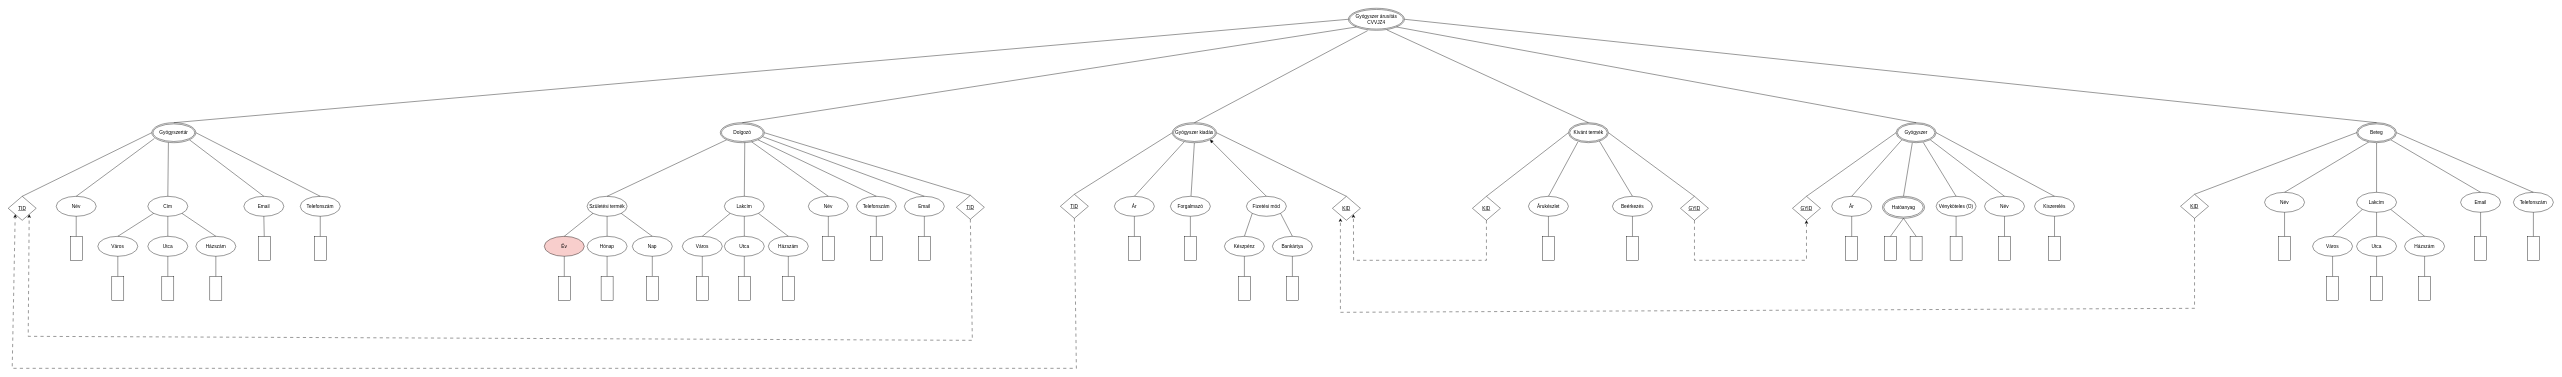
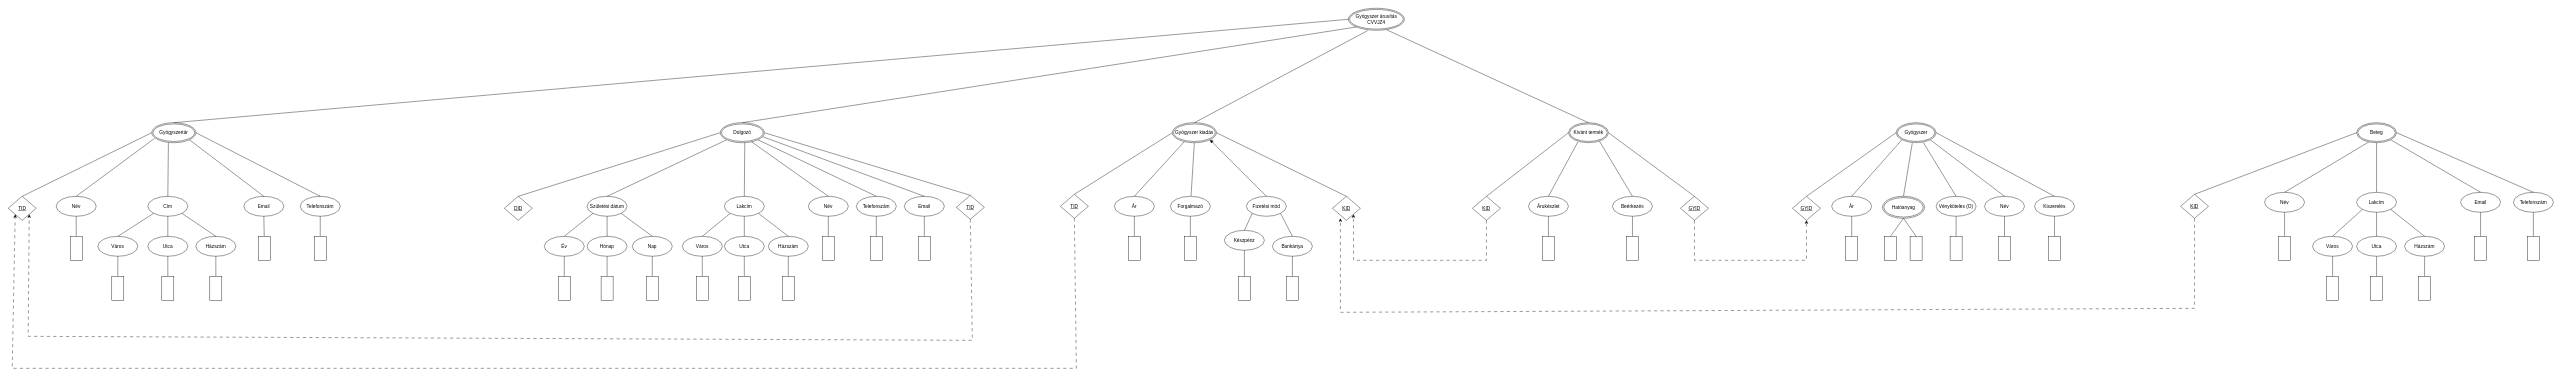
edge "Gyógyszer árusítás CVVJZ4" -- "Beteg": removed
edge "Gyógyszer árusítás CVVJZ4" -- "Gyógyszer": removed
edge "Dolgozó" -- "DID": added
node "Születési termék": label "Születési termék" -> "Születési dátum"
node "DID": added
node "Év": fillcolor #f8cecc -> #ffffff
node "Készpénz": moved (1244, 246) -> (1244, 240)
